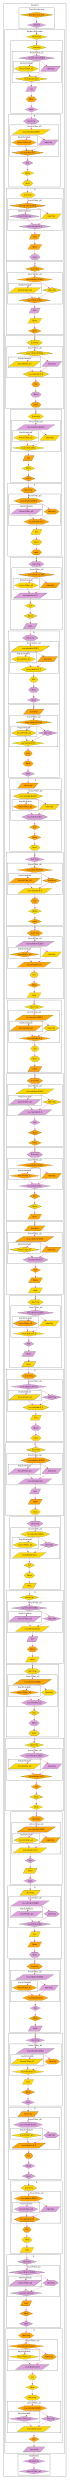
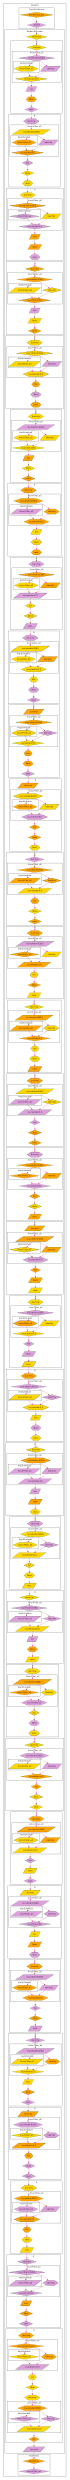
node "BitstoInts": fillcolor plum -> orange
